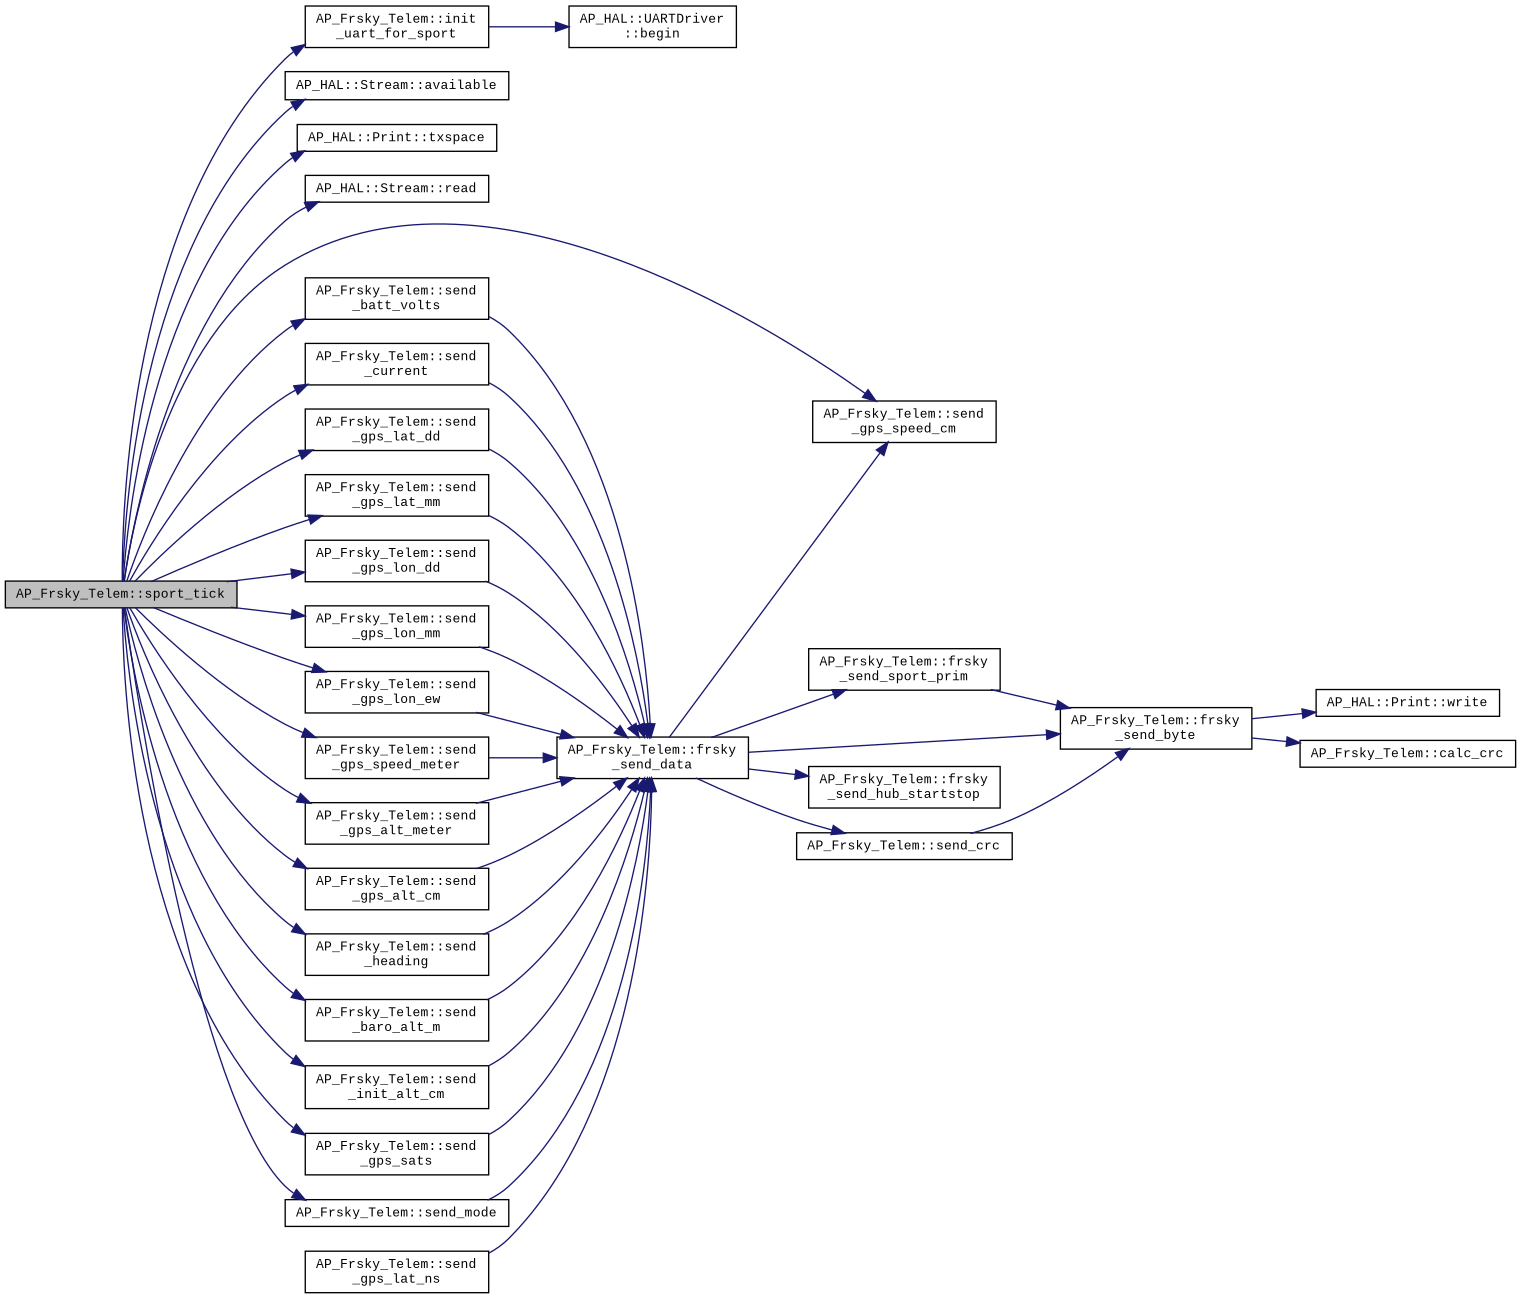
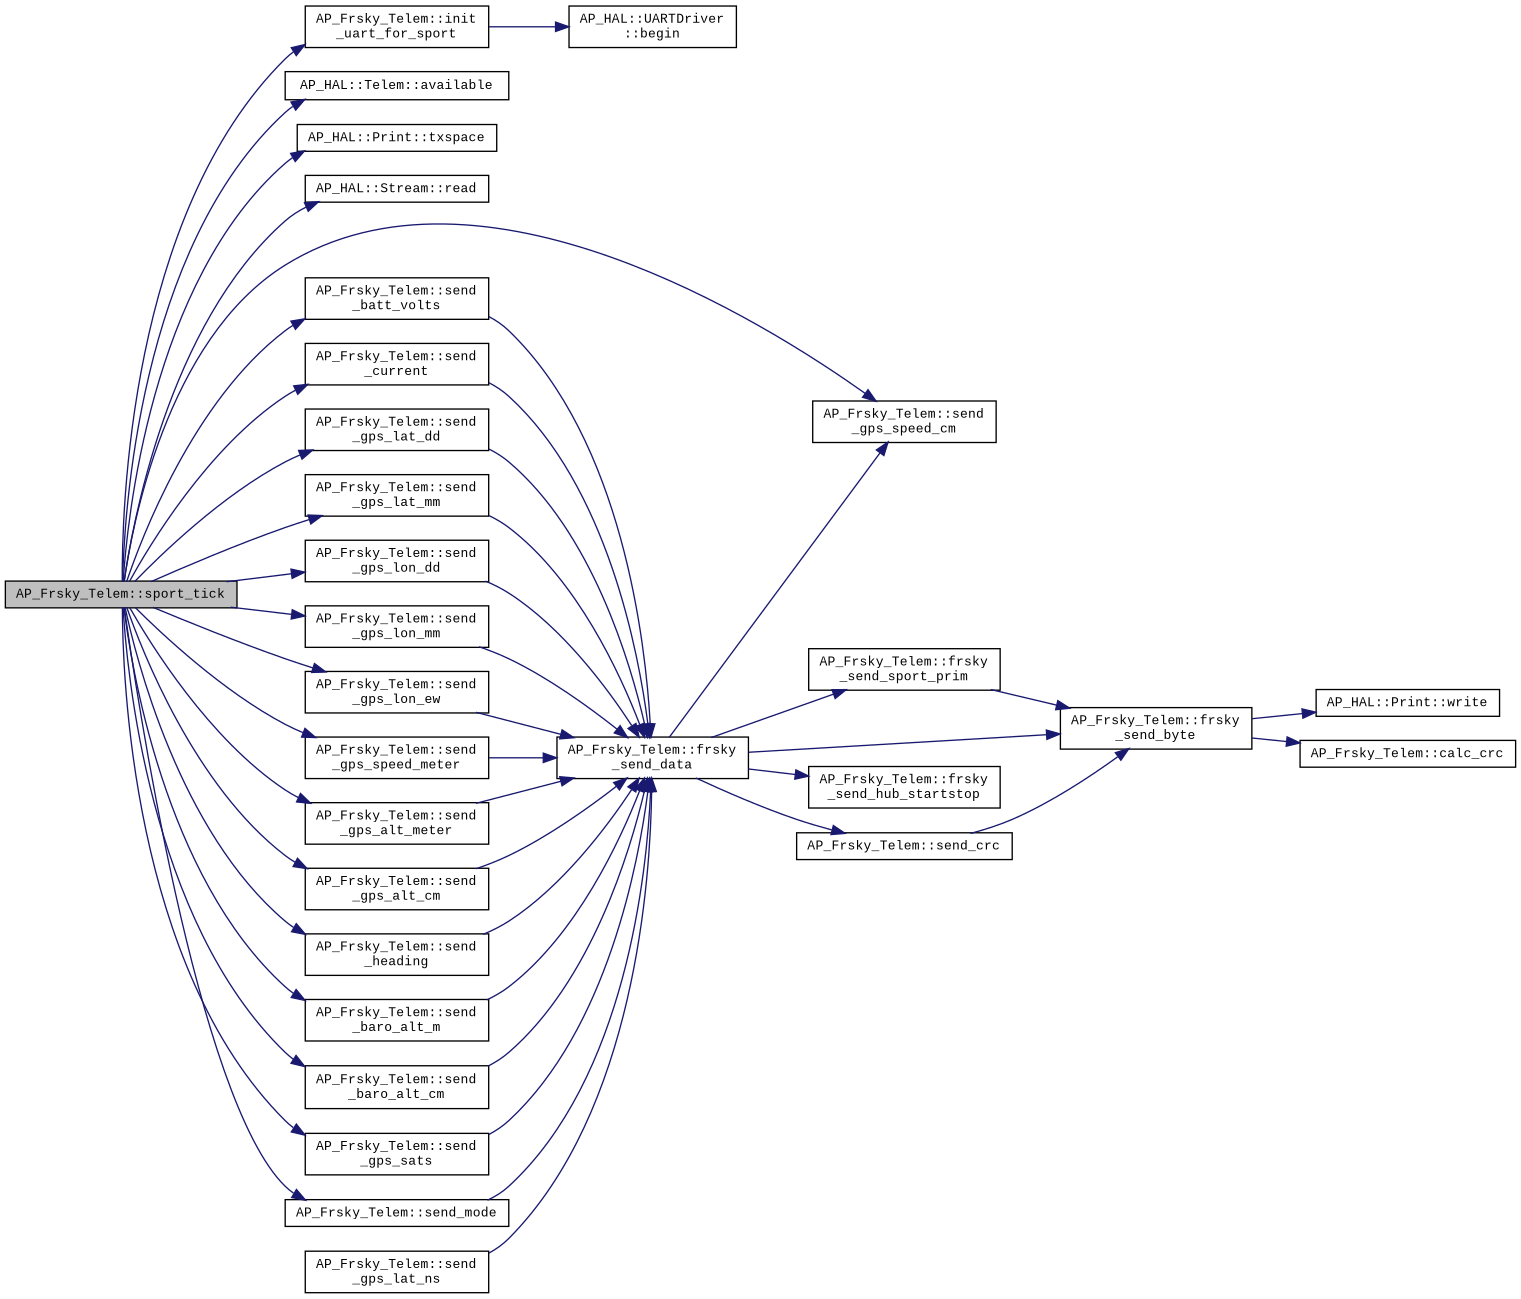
node "AP_HAL::Stream::available": label "AP_HAL::Stream::available" -> "AP_HAL::Telem::available"
node "AP_Frsky_Telem::send _init_alt_cm": label "AP_Frsky_Telem::send _init_alt_cm" -> "AP_Frsky_Telem::send _baro_alt_cm"
